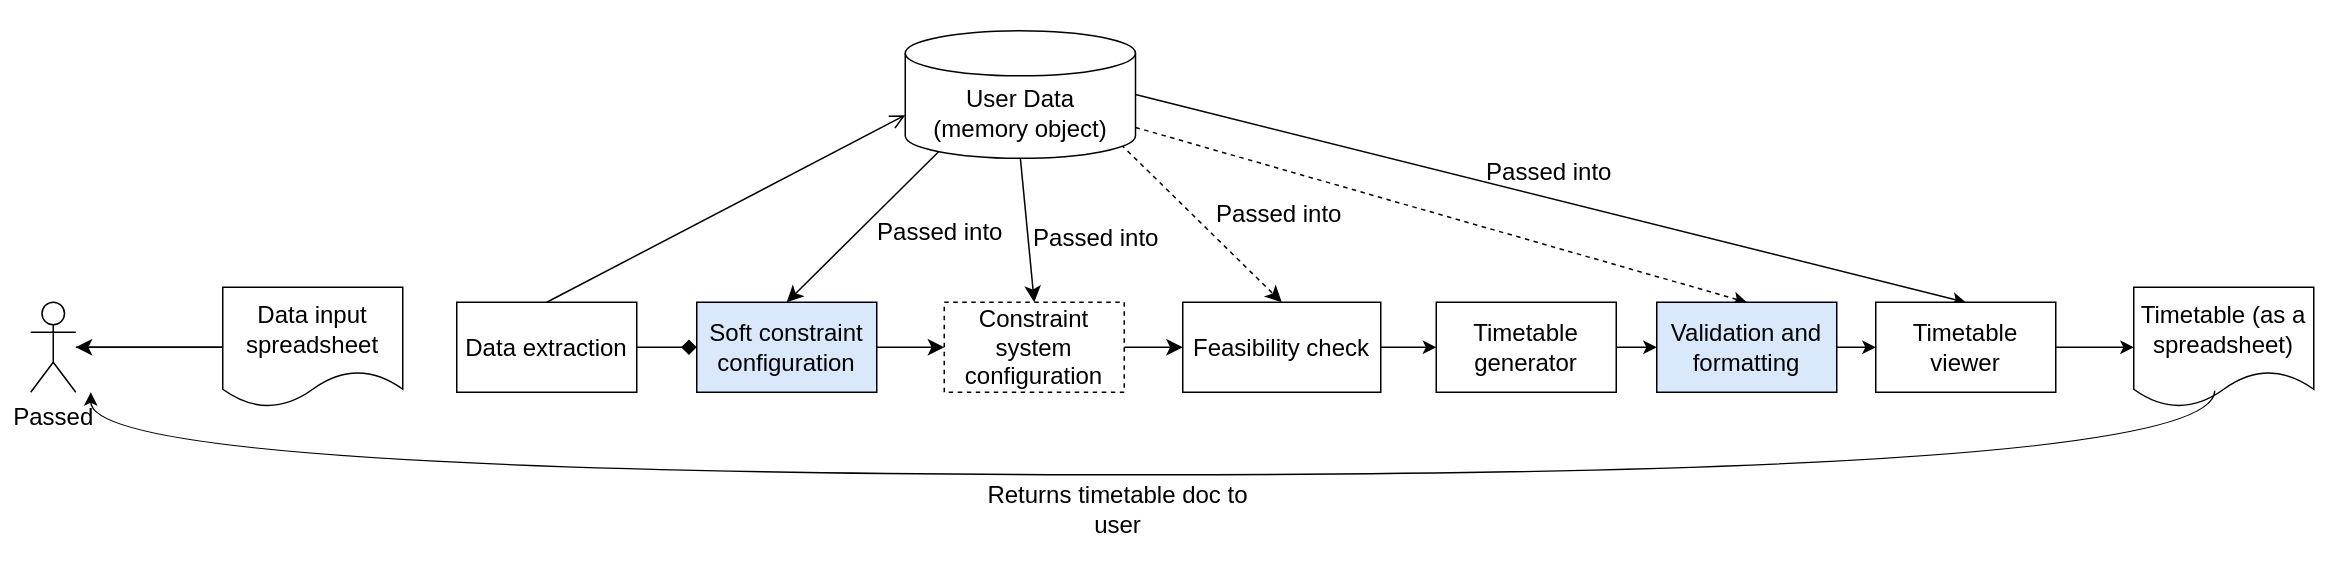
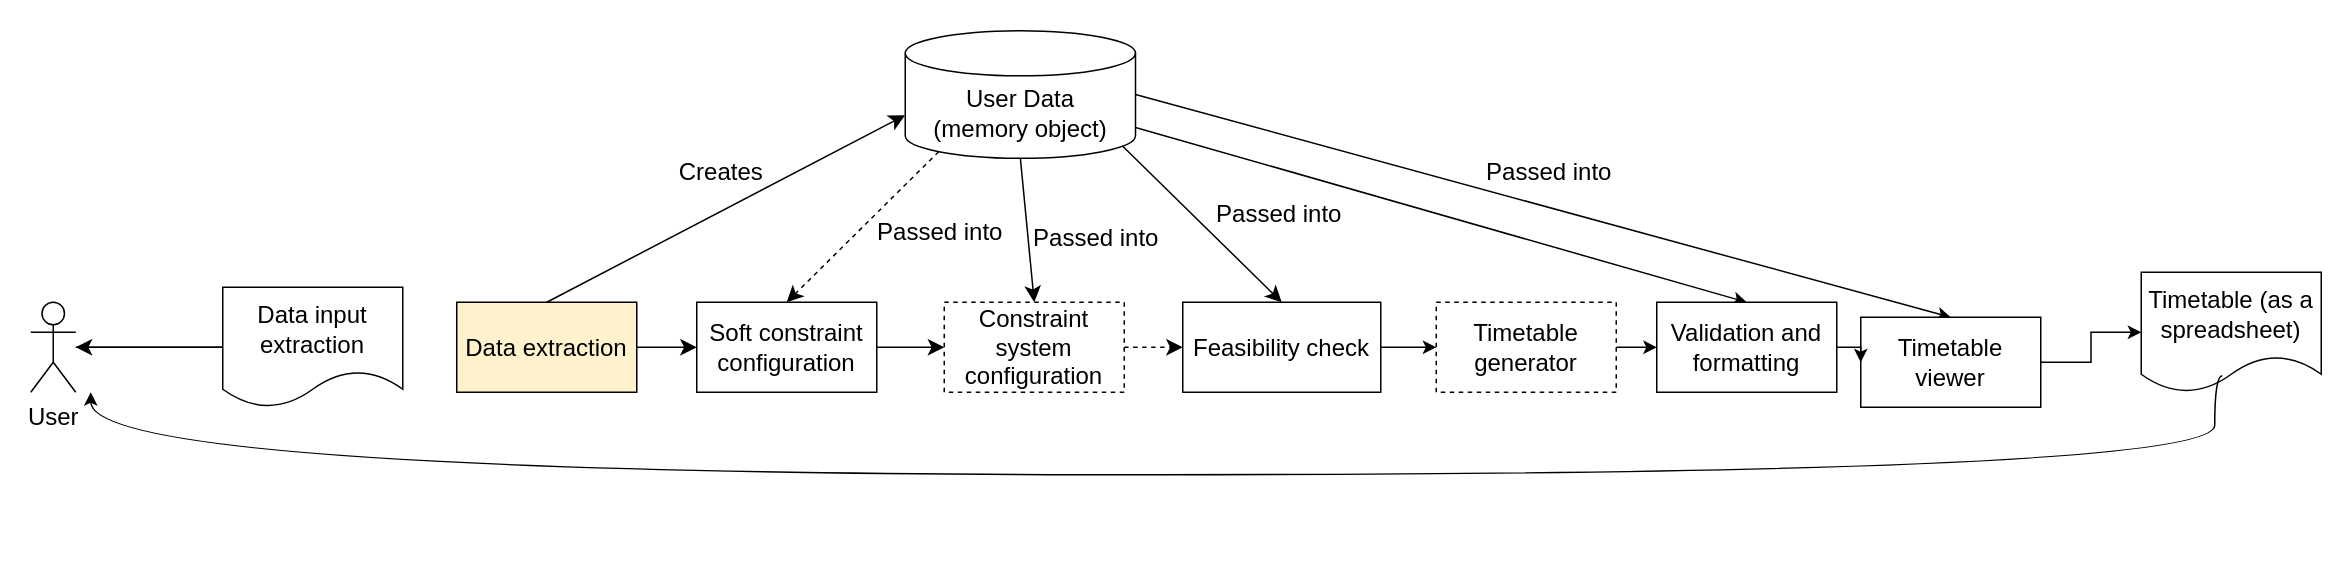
edge "Data extraction" -> "User Data (memory object)": arrowhead open -> classic
node "Creates": added
edge "User Data (memory object)" -> "Validation and formatting": style dashed -> solid
edge "User Data (memory object)" -> "Feasibility check": style dashed -> solid
edge "User Data (memory object)" -> "Soft constraint configuration": style solid -> dashed
node "Data input spreadsheet": label "Data input spreadsheet" -> "Data input extraction"
node "Data extraction": fillcolor #ffffff -> #fff2cc
edge "Data extraction" -> "Soft constraint configuration": arrowhead diamond -> classic
node "Soft constraint configuration": fillcolor #dae8fc -> #ffffff
edge "Constraint system configuration" -> "Feasibility check": style solid -> dashed
node "Timetable generator": style solid -> dashed
node "Validation and formatting": fillcolor #dae8fc -> #ffffff
node "Timetable viewer": moved (1966, 347) -> (1951, 362)
node "Timetable (as a spreadsheet)": moved (2224, 347) -> (2231, 332)
node "Passed": label "Passed" -> "User"
node "Returns timetable doc to user": removed
